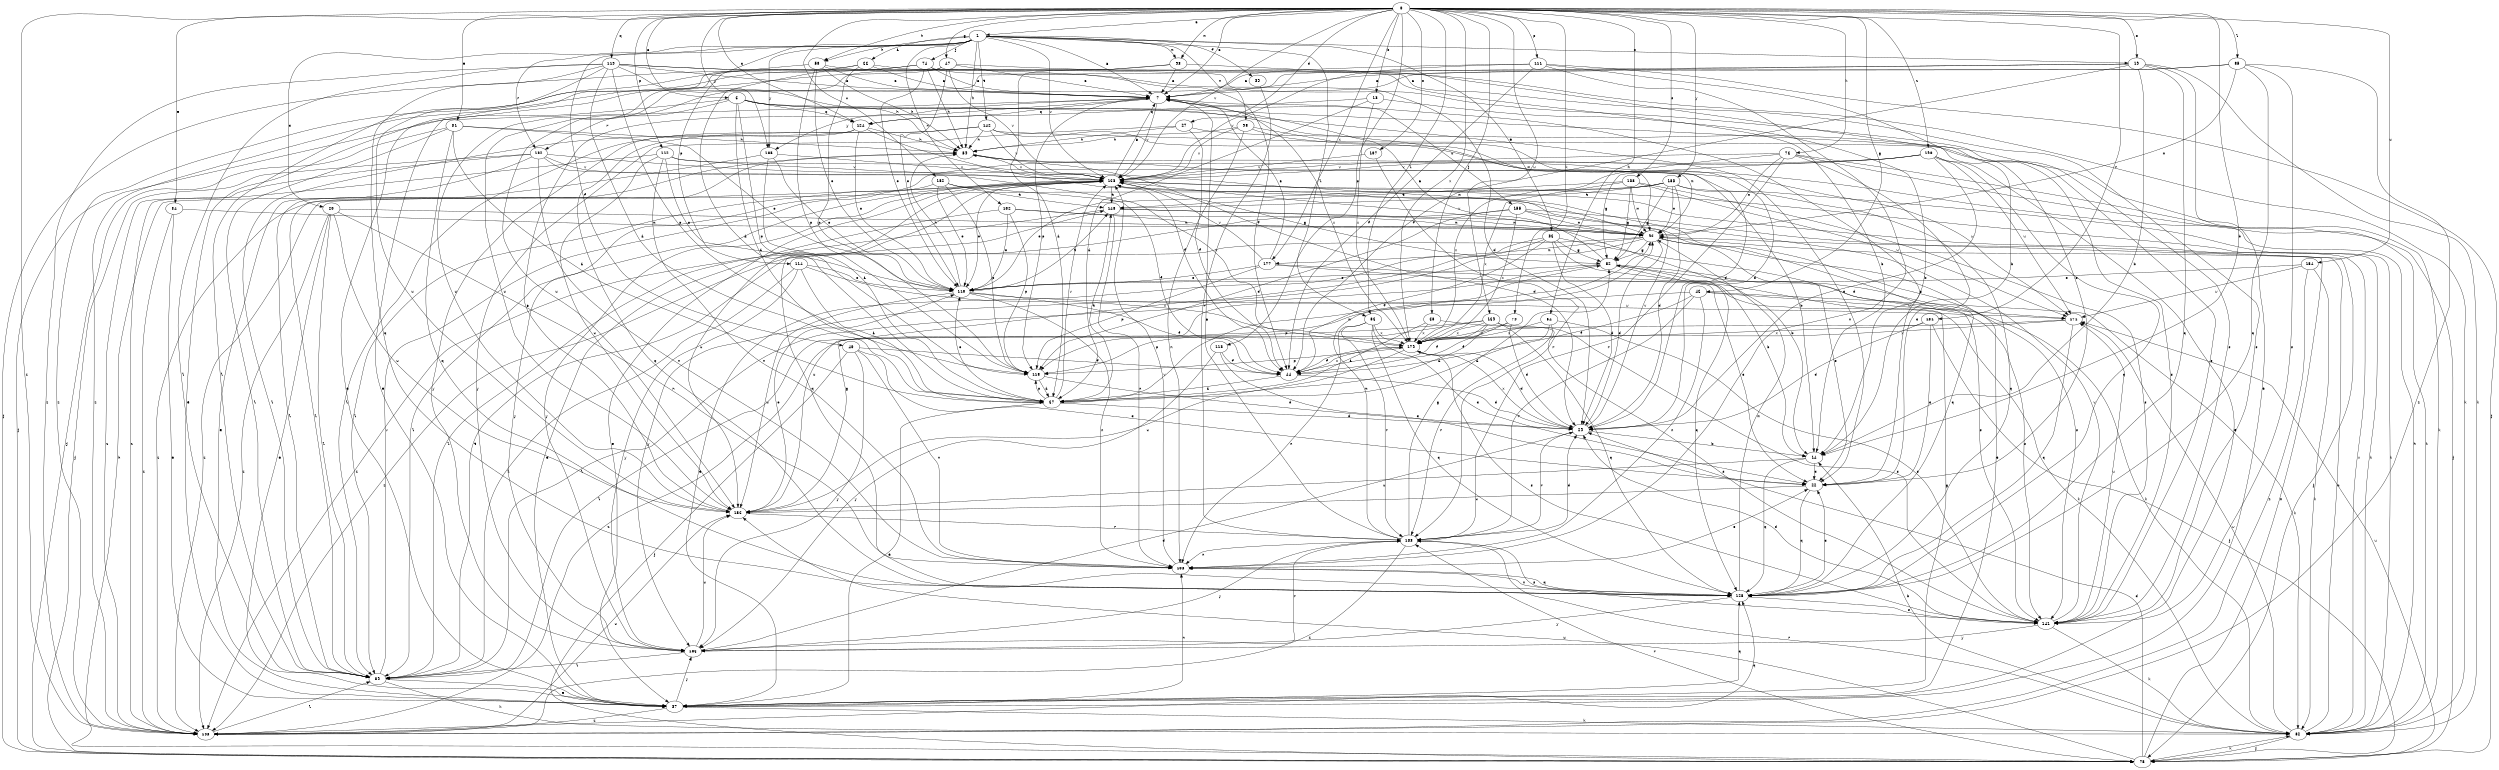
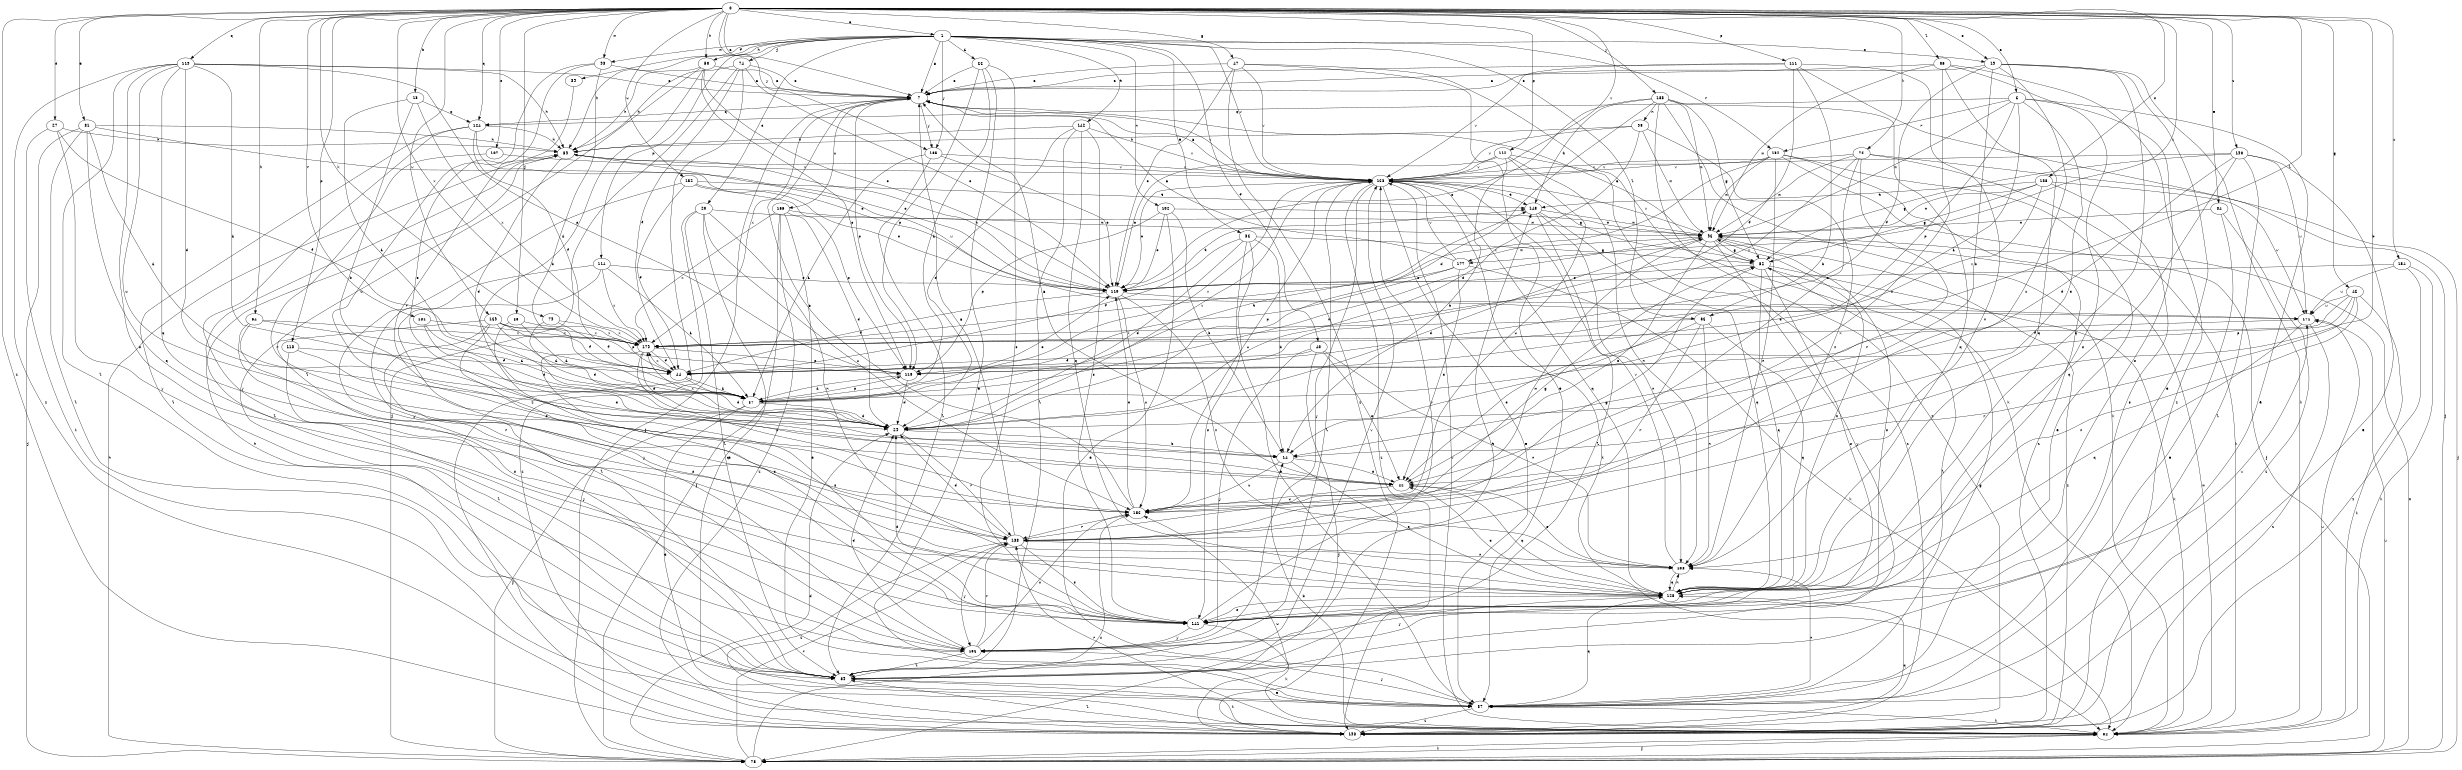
edge "1" -> "98": now "183" -> "98"
edge "155" -> "118": now "155" -> "29"
edge "36" -> "156": removed, label "u"
edge "131" -> "75": now "67" -> "75"
